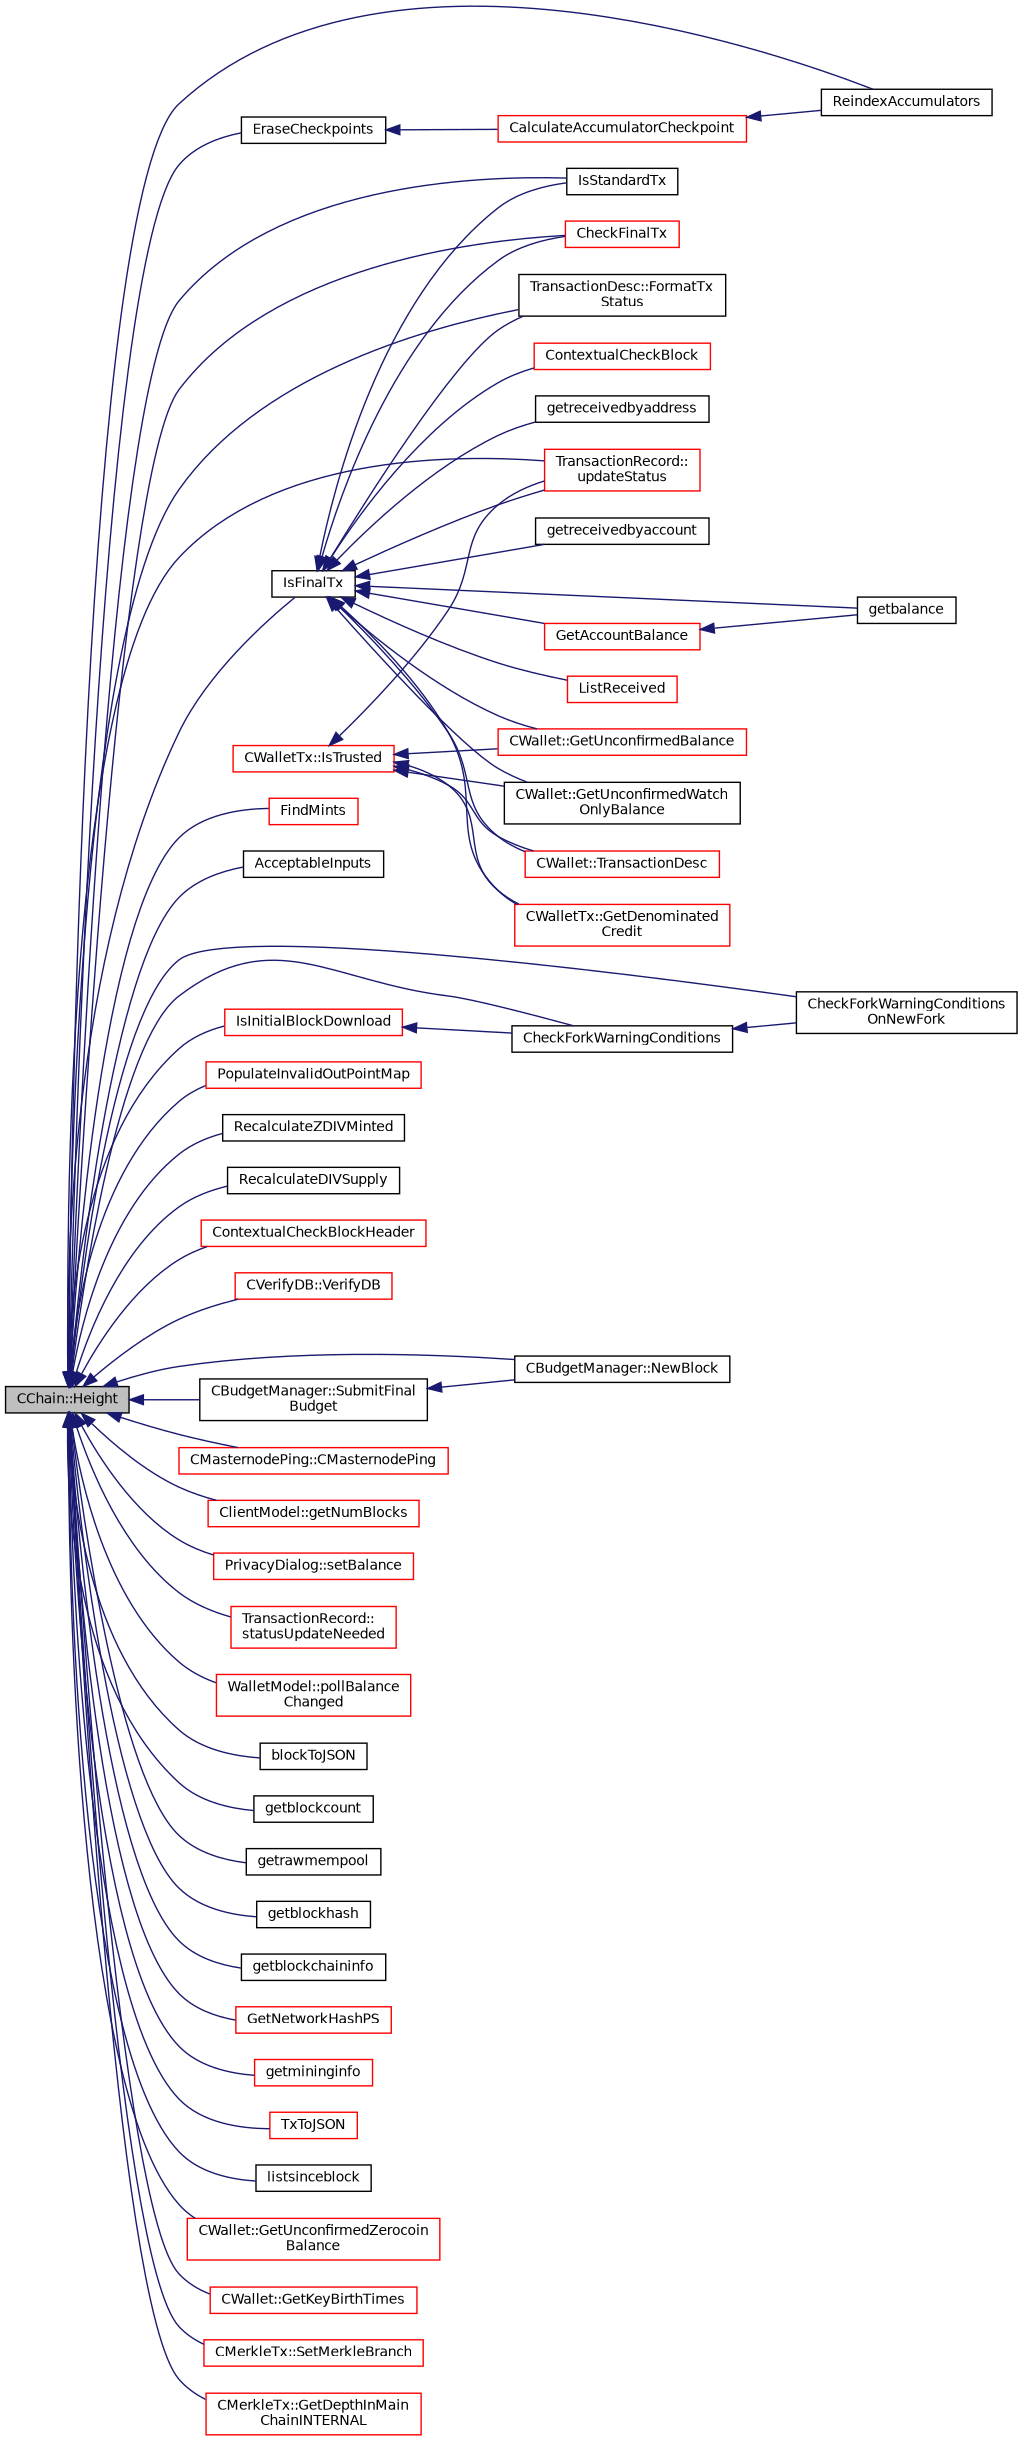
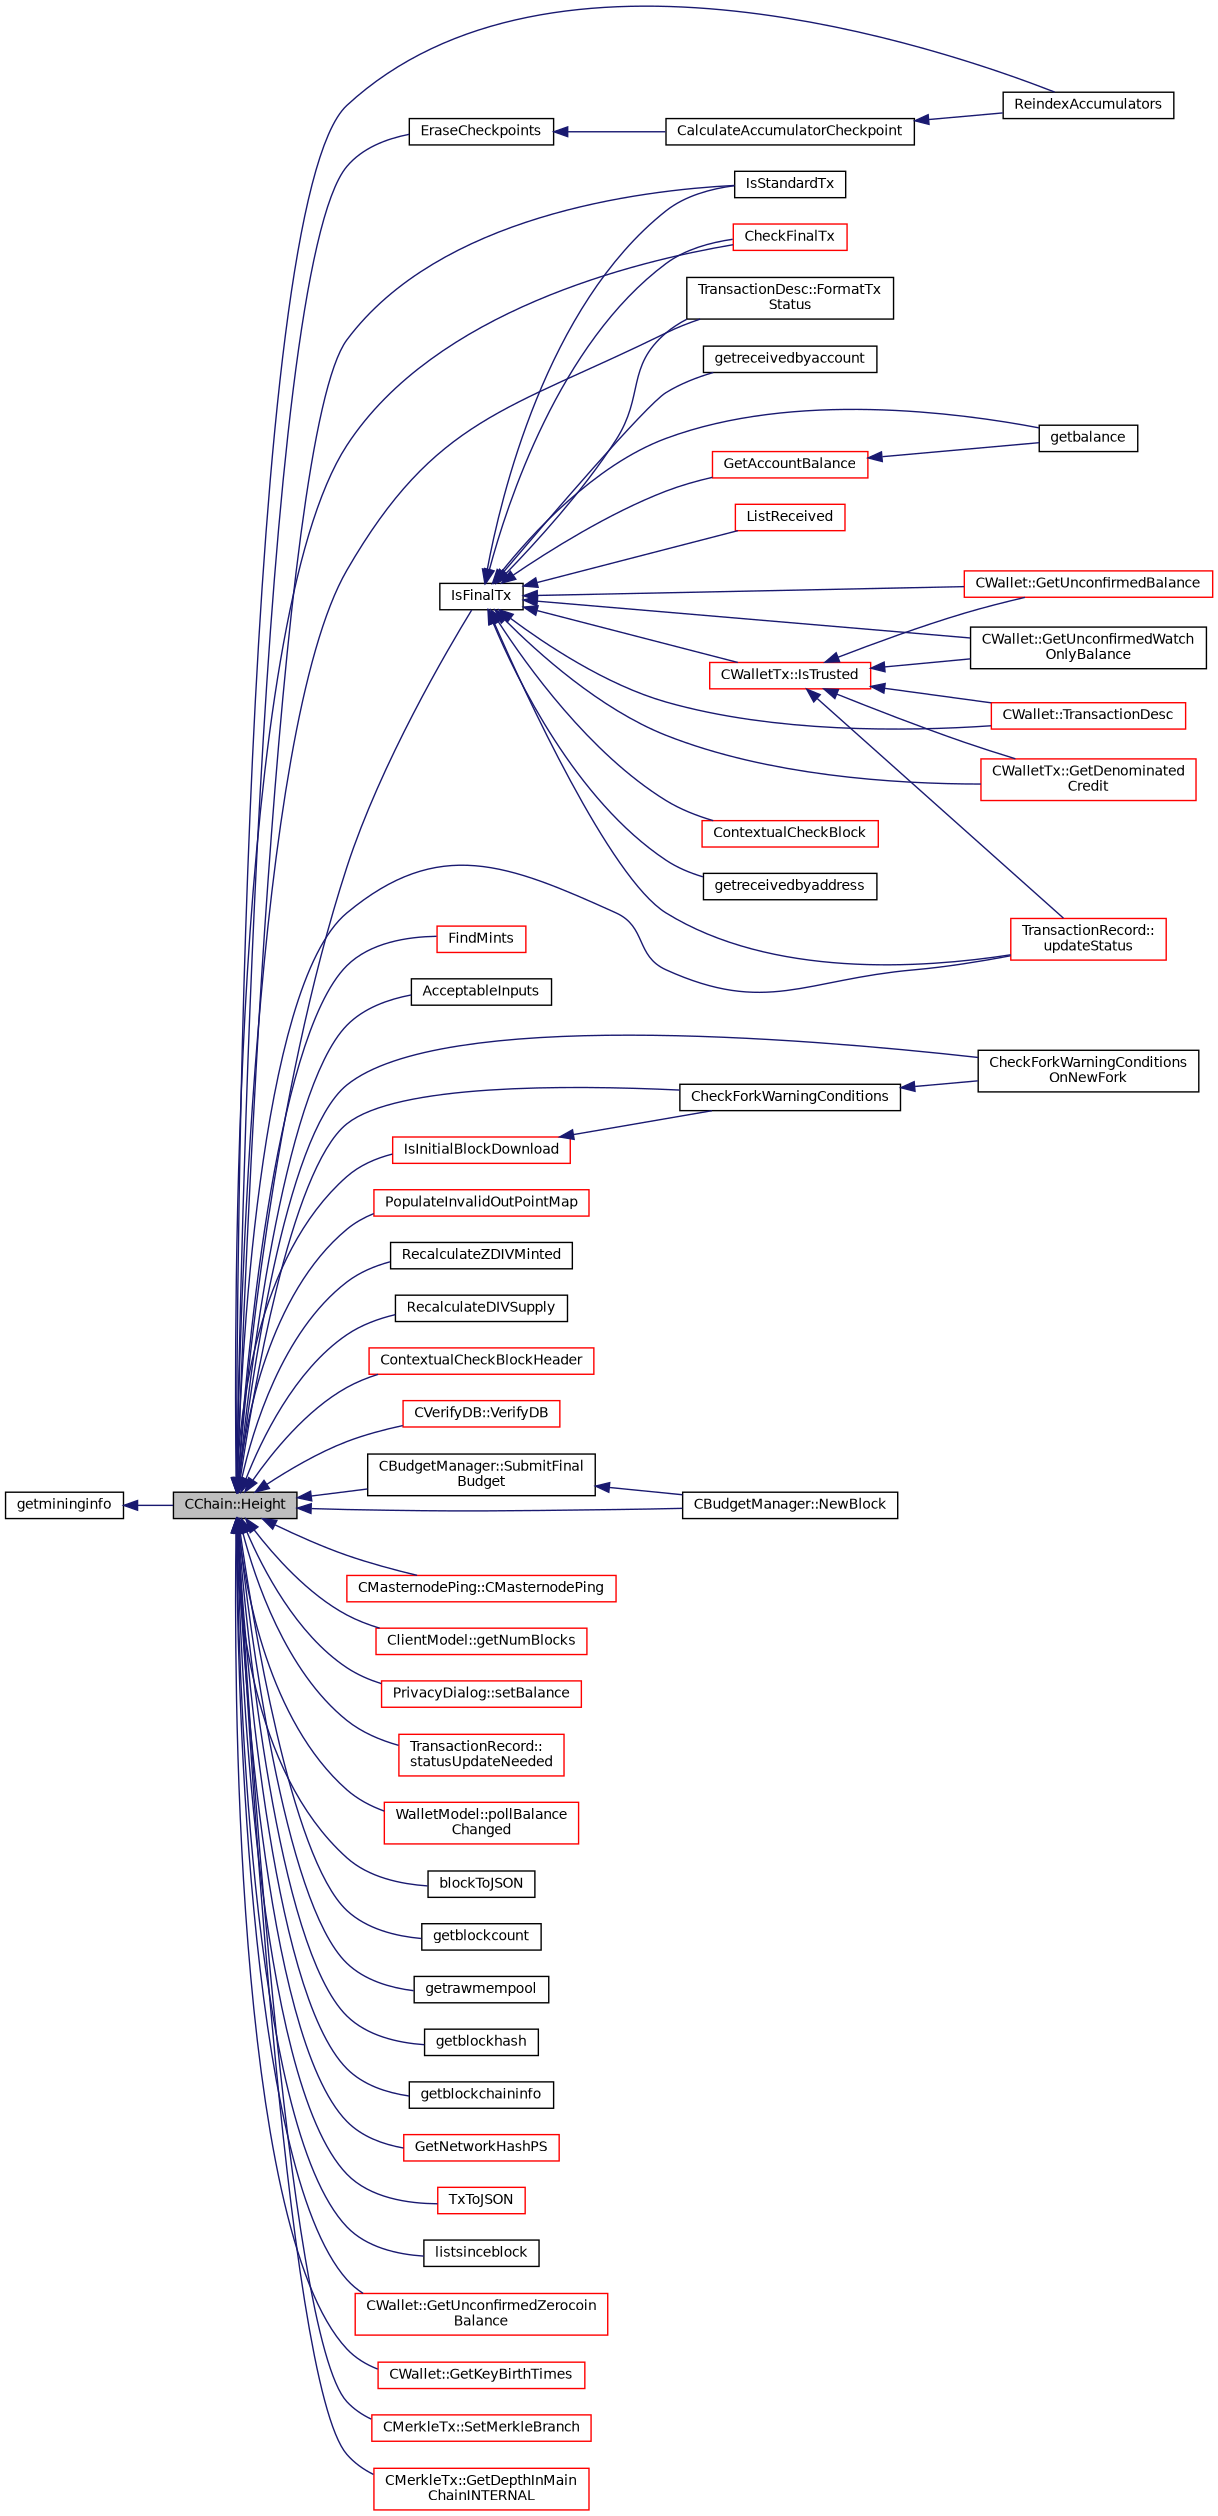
node "CalculateAccumulatorCheckpoint": color red -> black
edge "CWalletTx::IsTrusted" -> "IsFinalTx": added
edge "getmininginfo" -> "CChain::Height": reversed
node "getmininginfo": color red -> black
